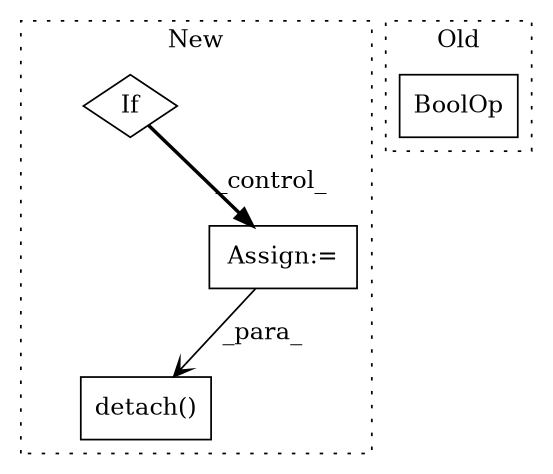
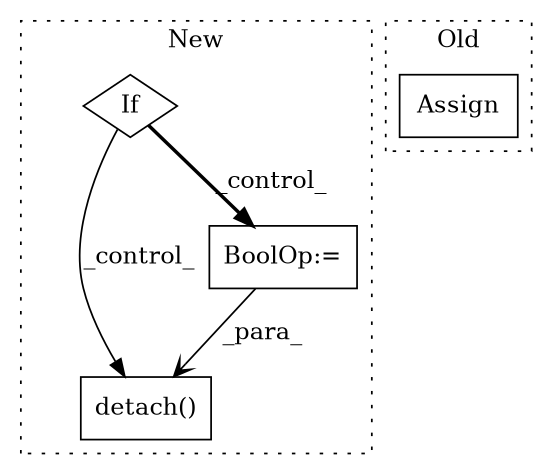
node "BoolOp": label "BoolOp" -> "Assign"
edge "If" -> "detach()": added, label "_control_"
node "Assign:=": label "Assign:=" -> "BoolOp:="
